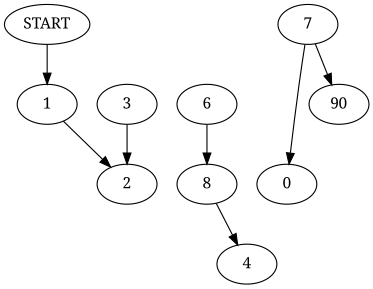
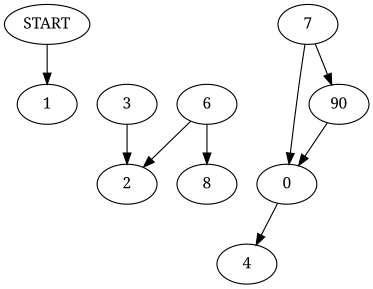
edge "1" -> "2": now "6" -> "2"
edge "90" -> "0": added
edge "8" -> "4": now "0" -> "4"
